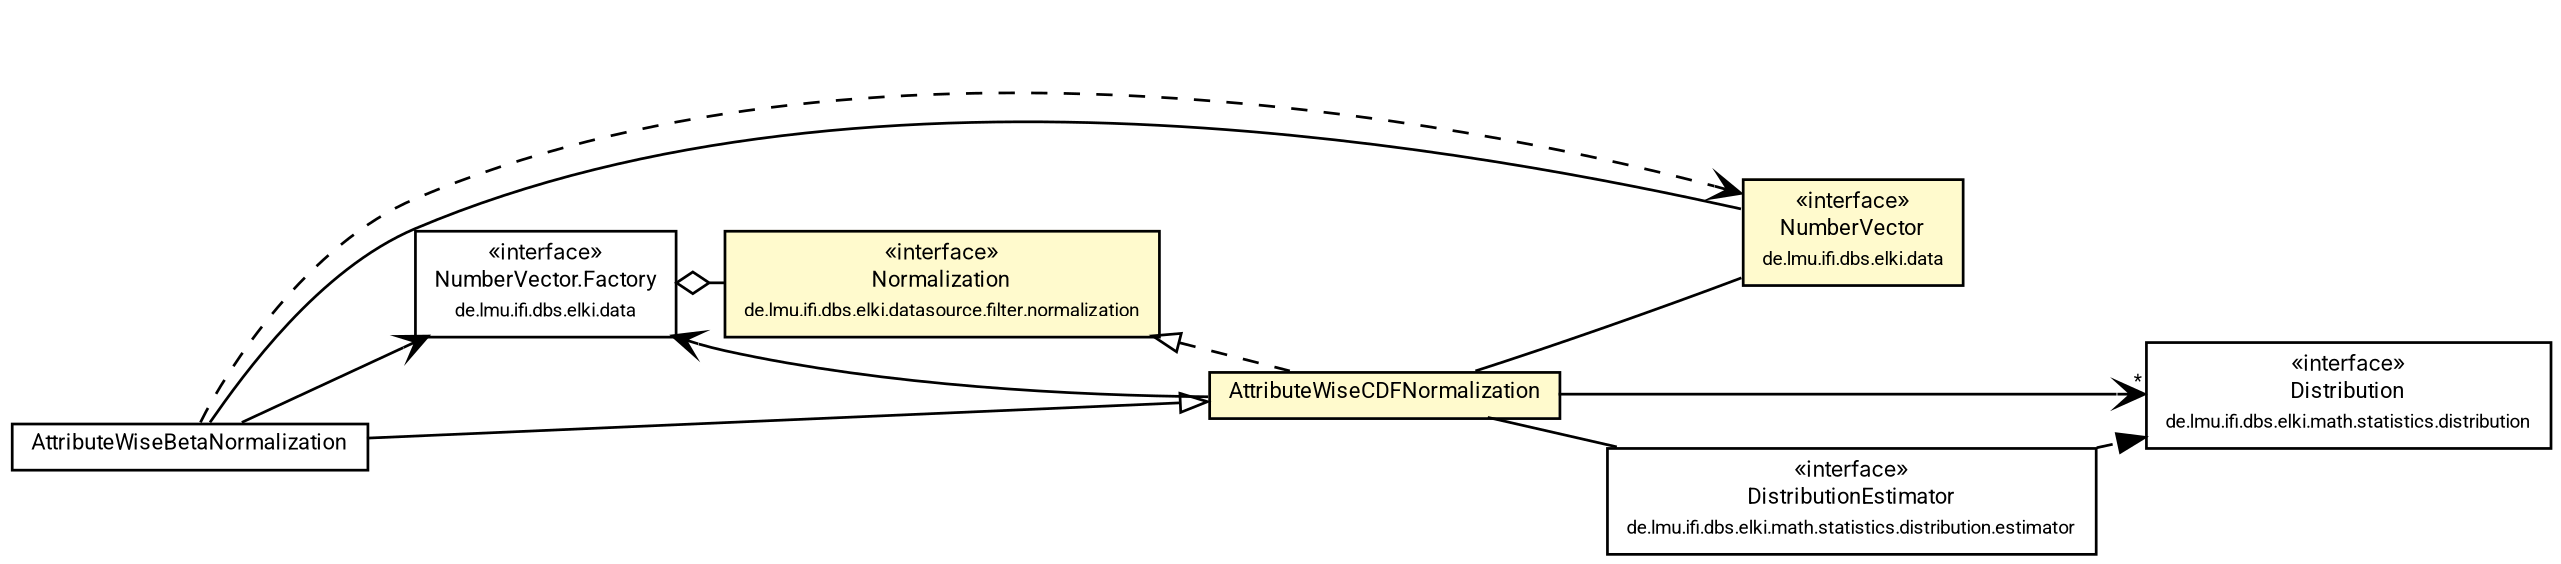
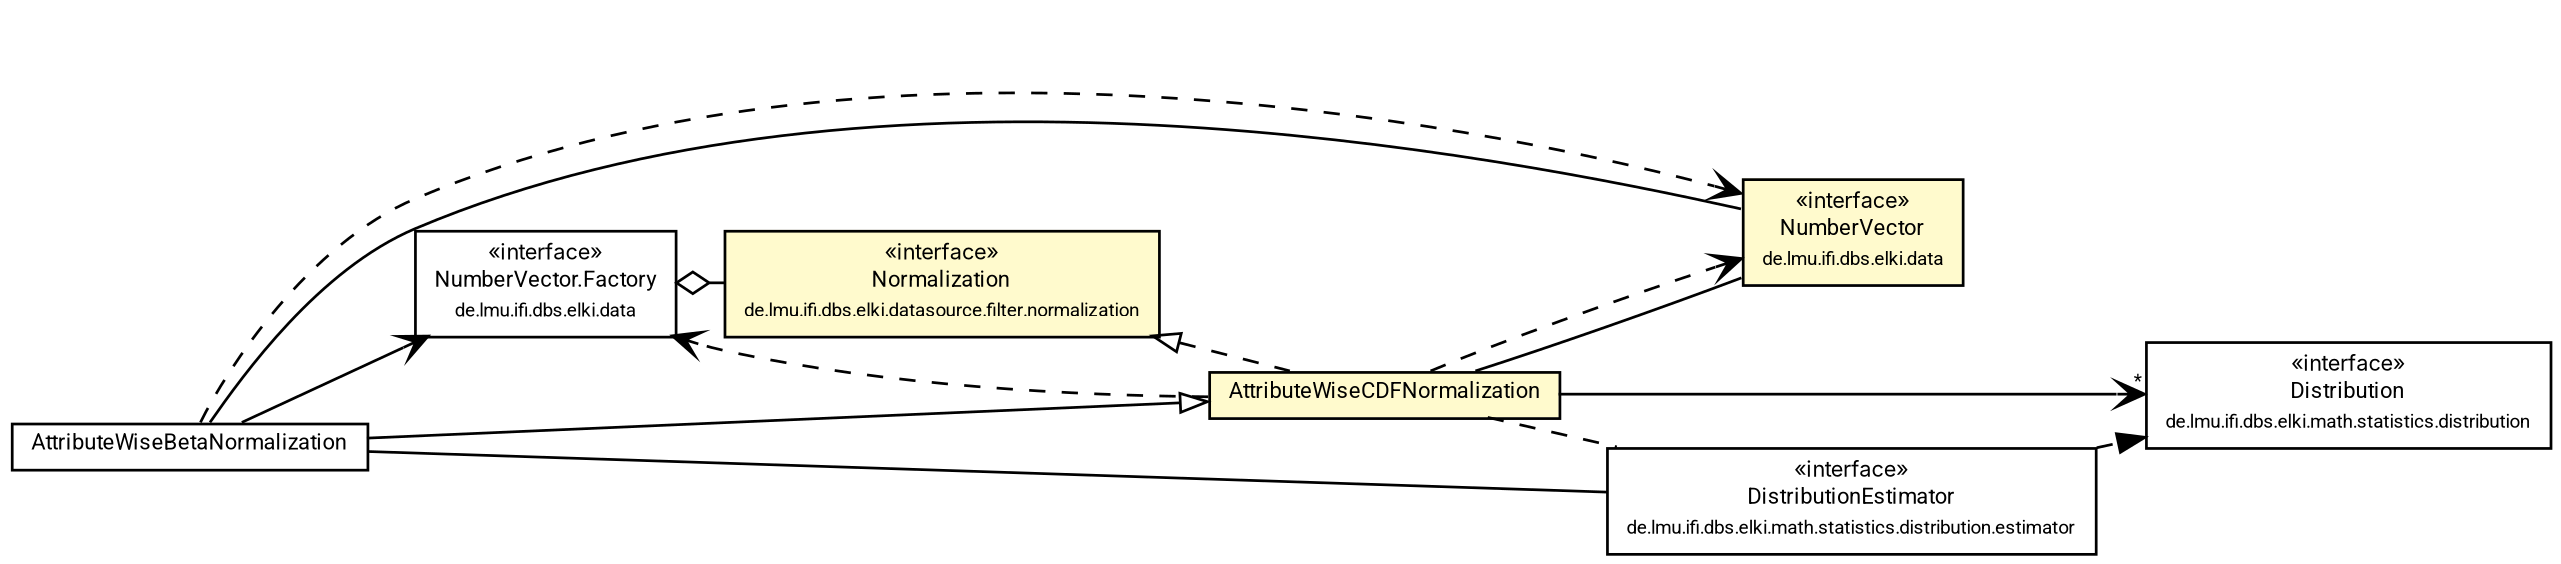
edge "AttributeWiseCDFNormalization" -> "NumberVector": added
edge "AttributeWiseCDFNormalization" -> "NumberVector.Factory": style solid -> dashed
edge "AttributeWiseCDFNormalization" -- "DistributionEstimator": style solid -> dashed
edge "AttributeWiseBetaNormalization" -- "DistributionEstimator": added
